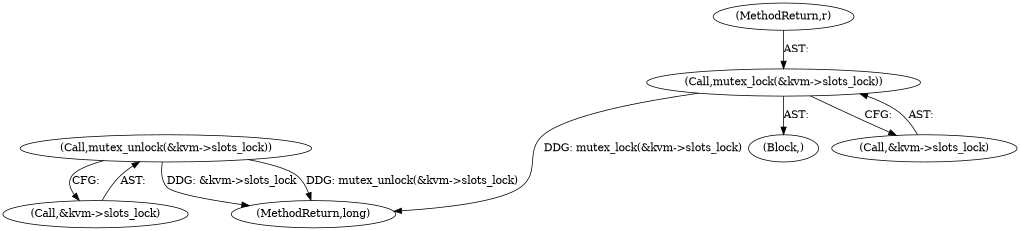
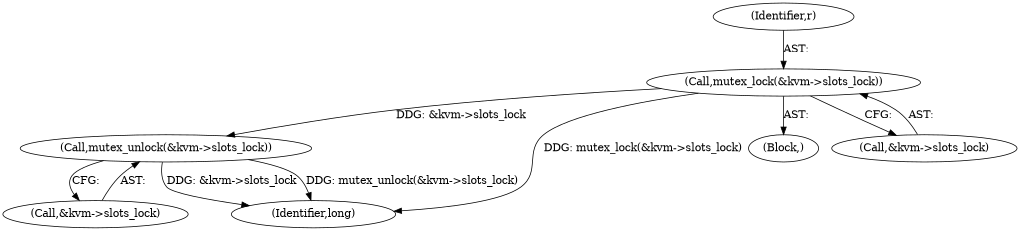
node "(MethodReturn,r)": label "(MethodReturn,r)" -> "(Identifier,r)"
edge "(Call,mutex_lock(&kvm->slots_lock))" -> "(Call,mutex_unlock(&kvm->slots_lock))": added, label "DDG: &kvm->slots_lock"
node "(MethodReturn,long)": label "(MethodReturn,long)" -> "(Identifier,long)"
